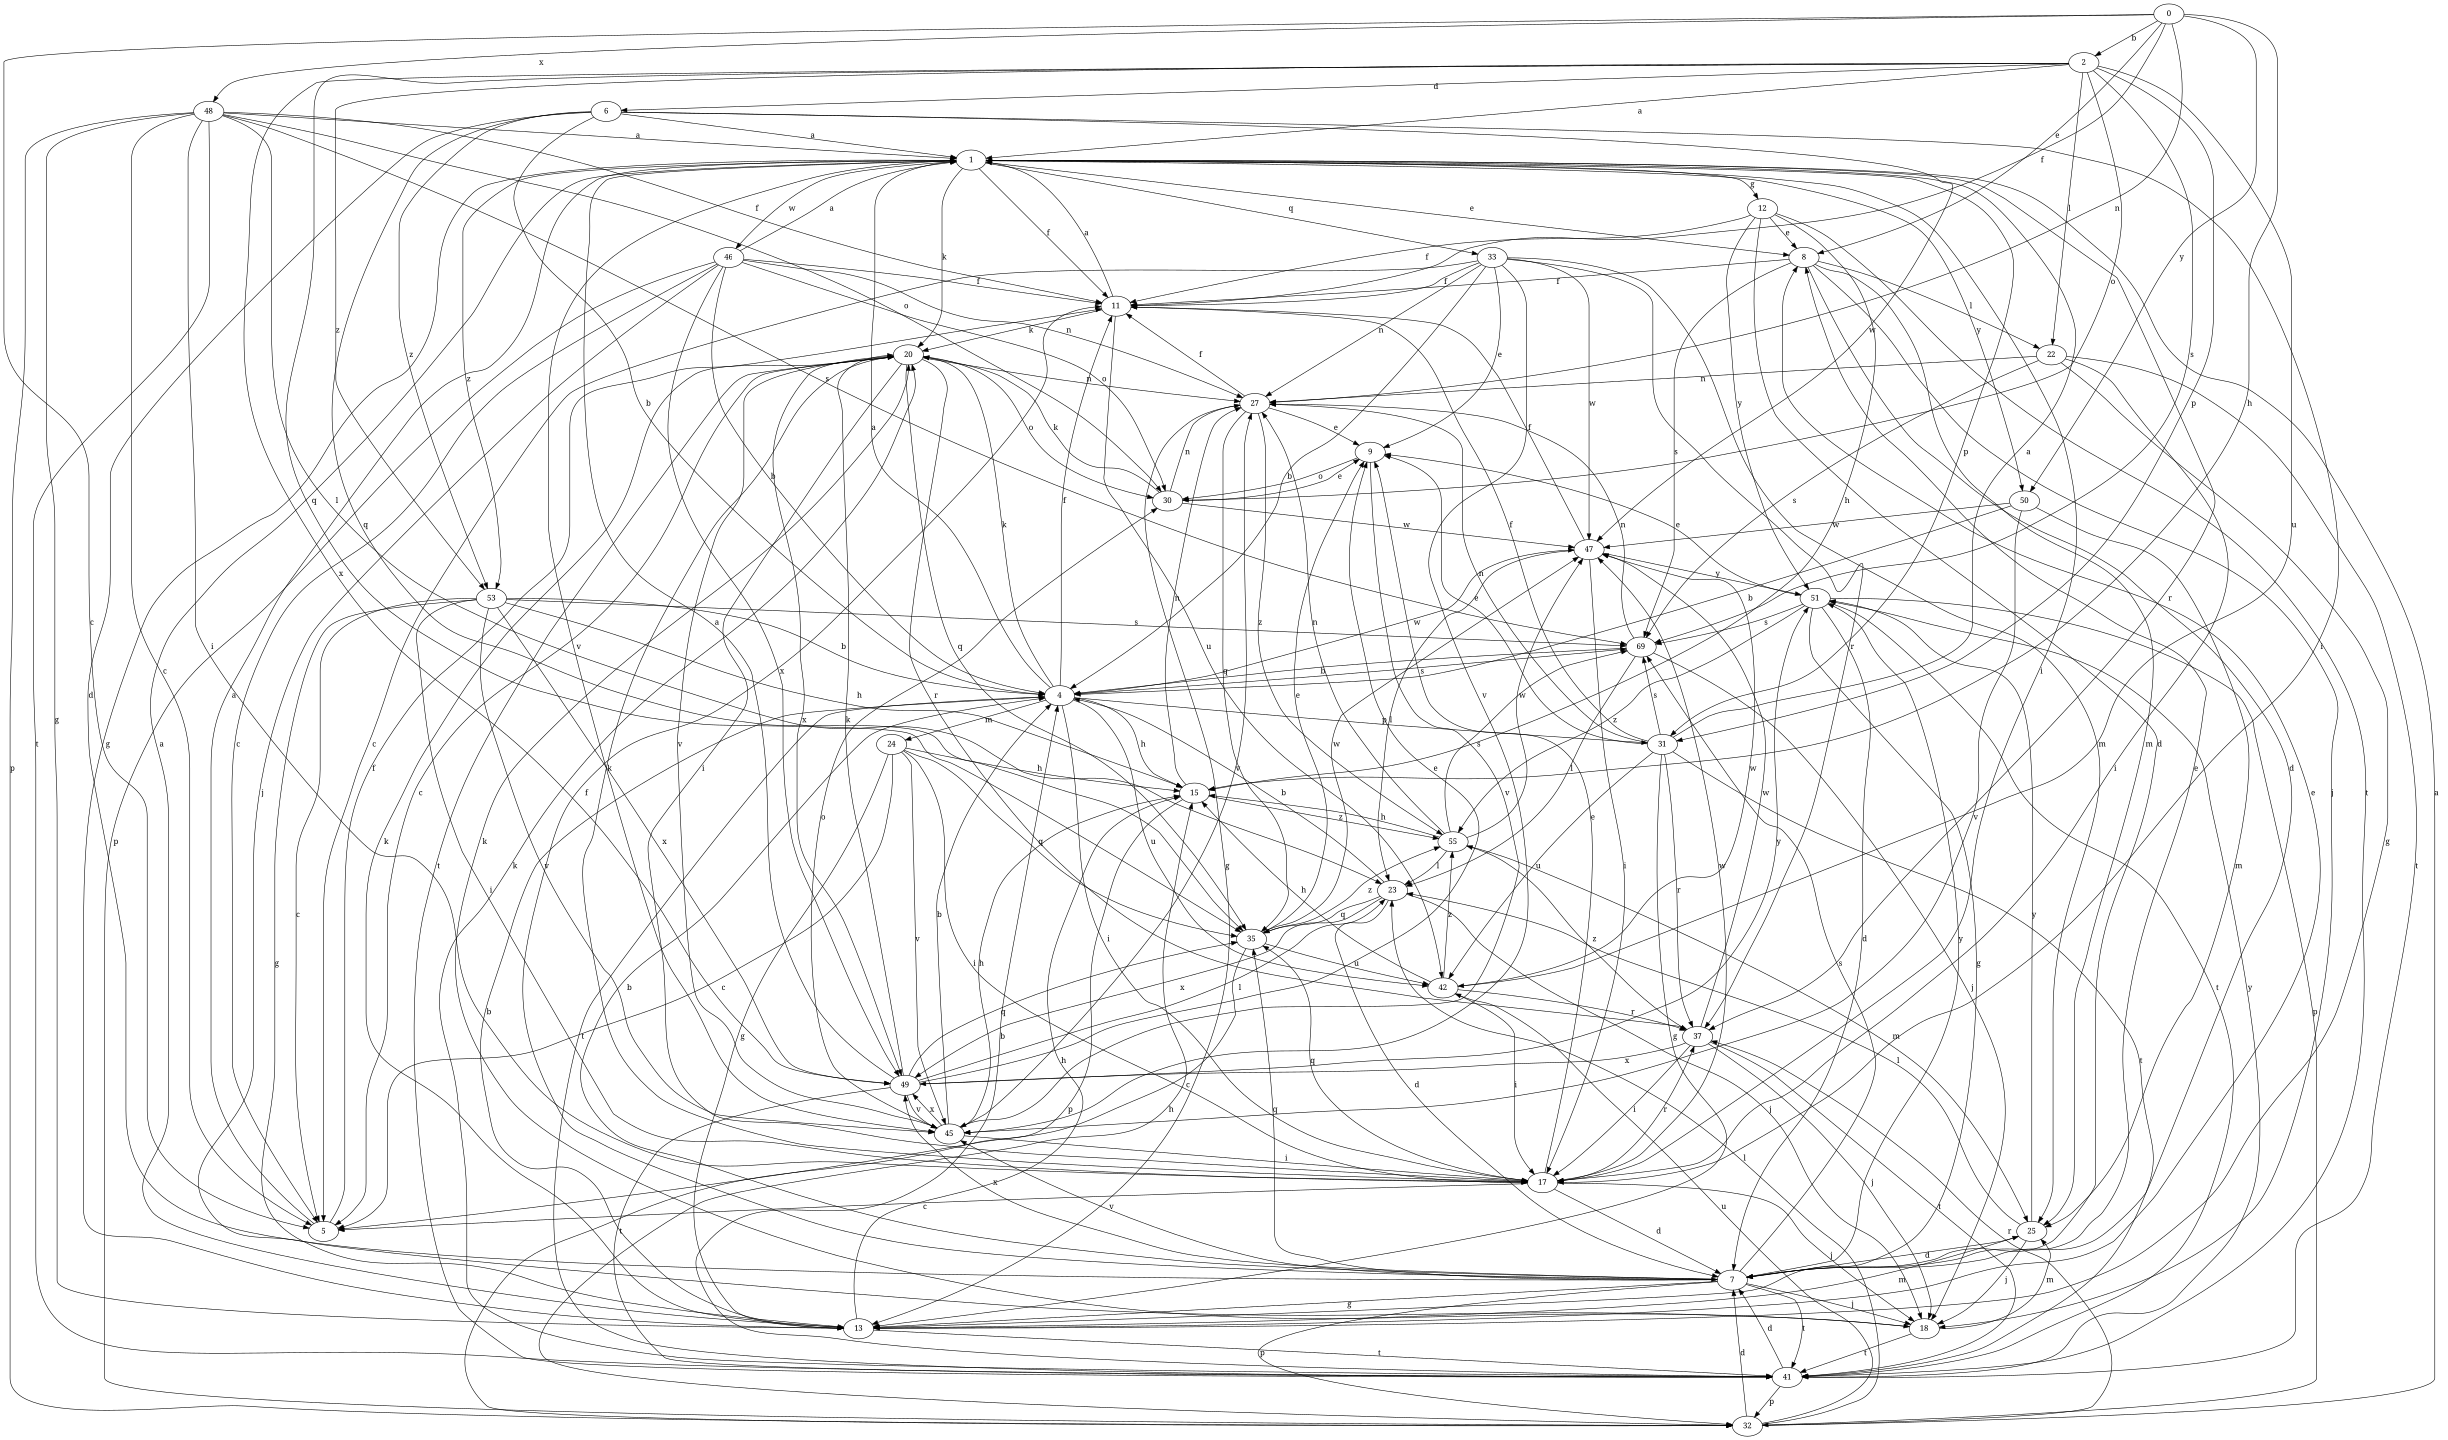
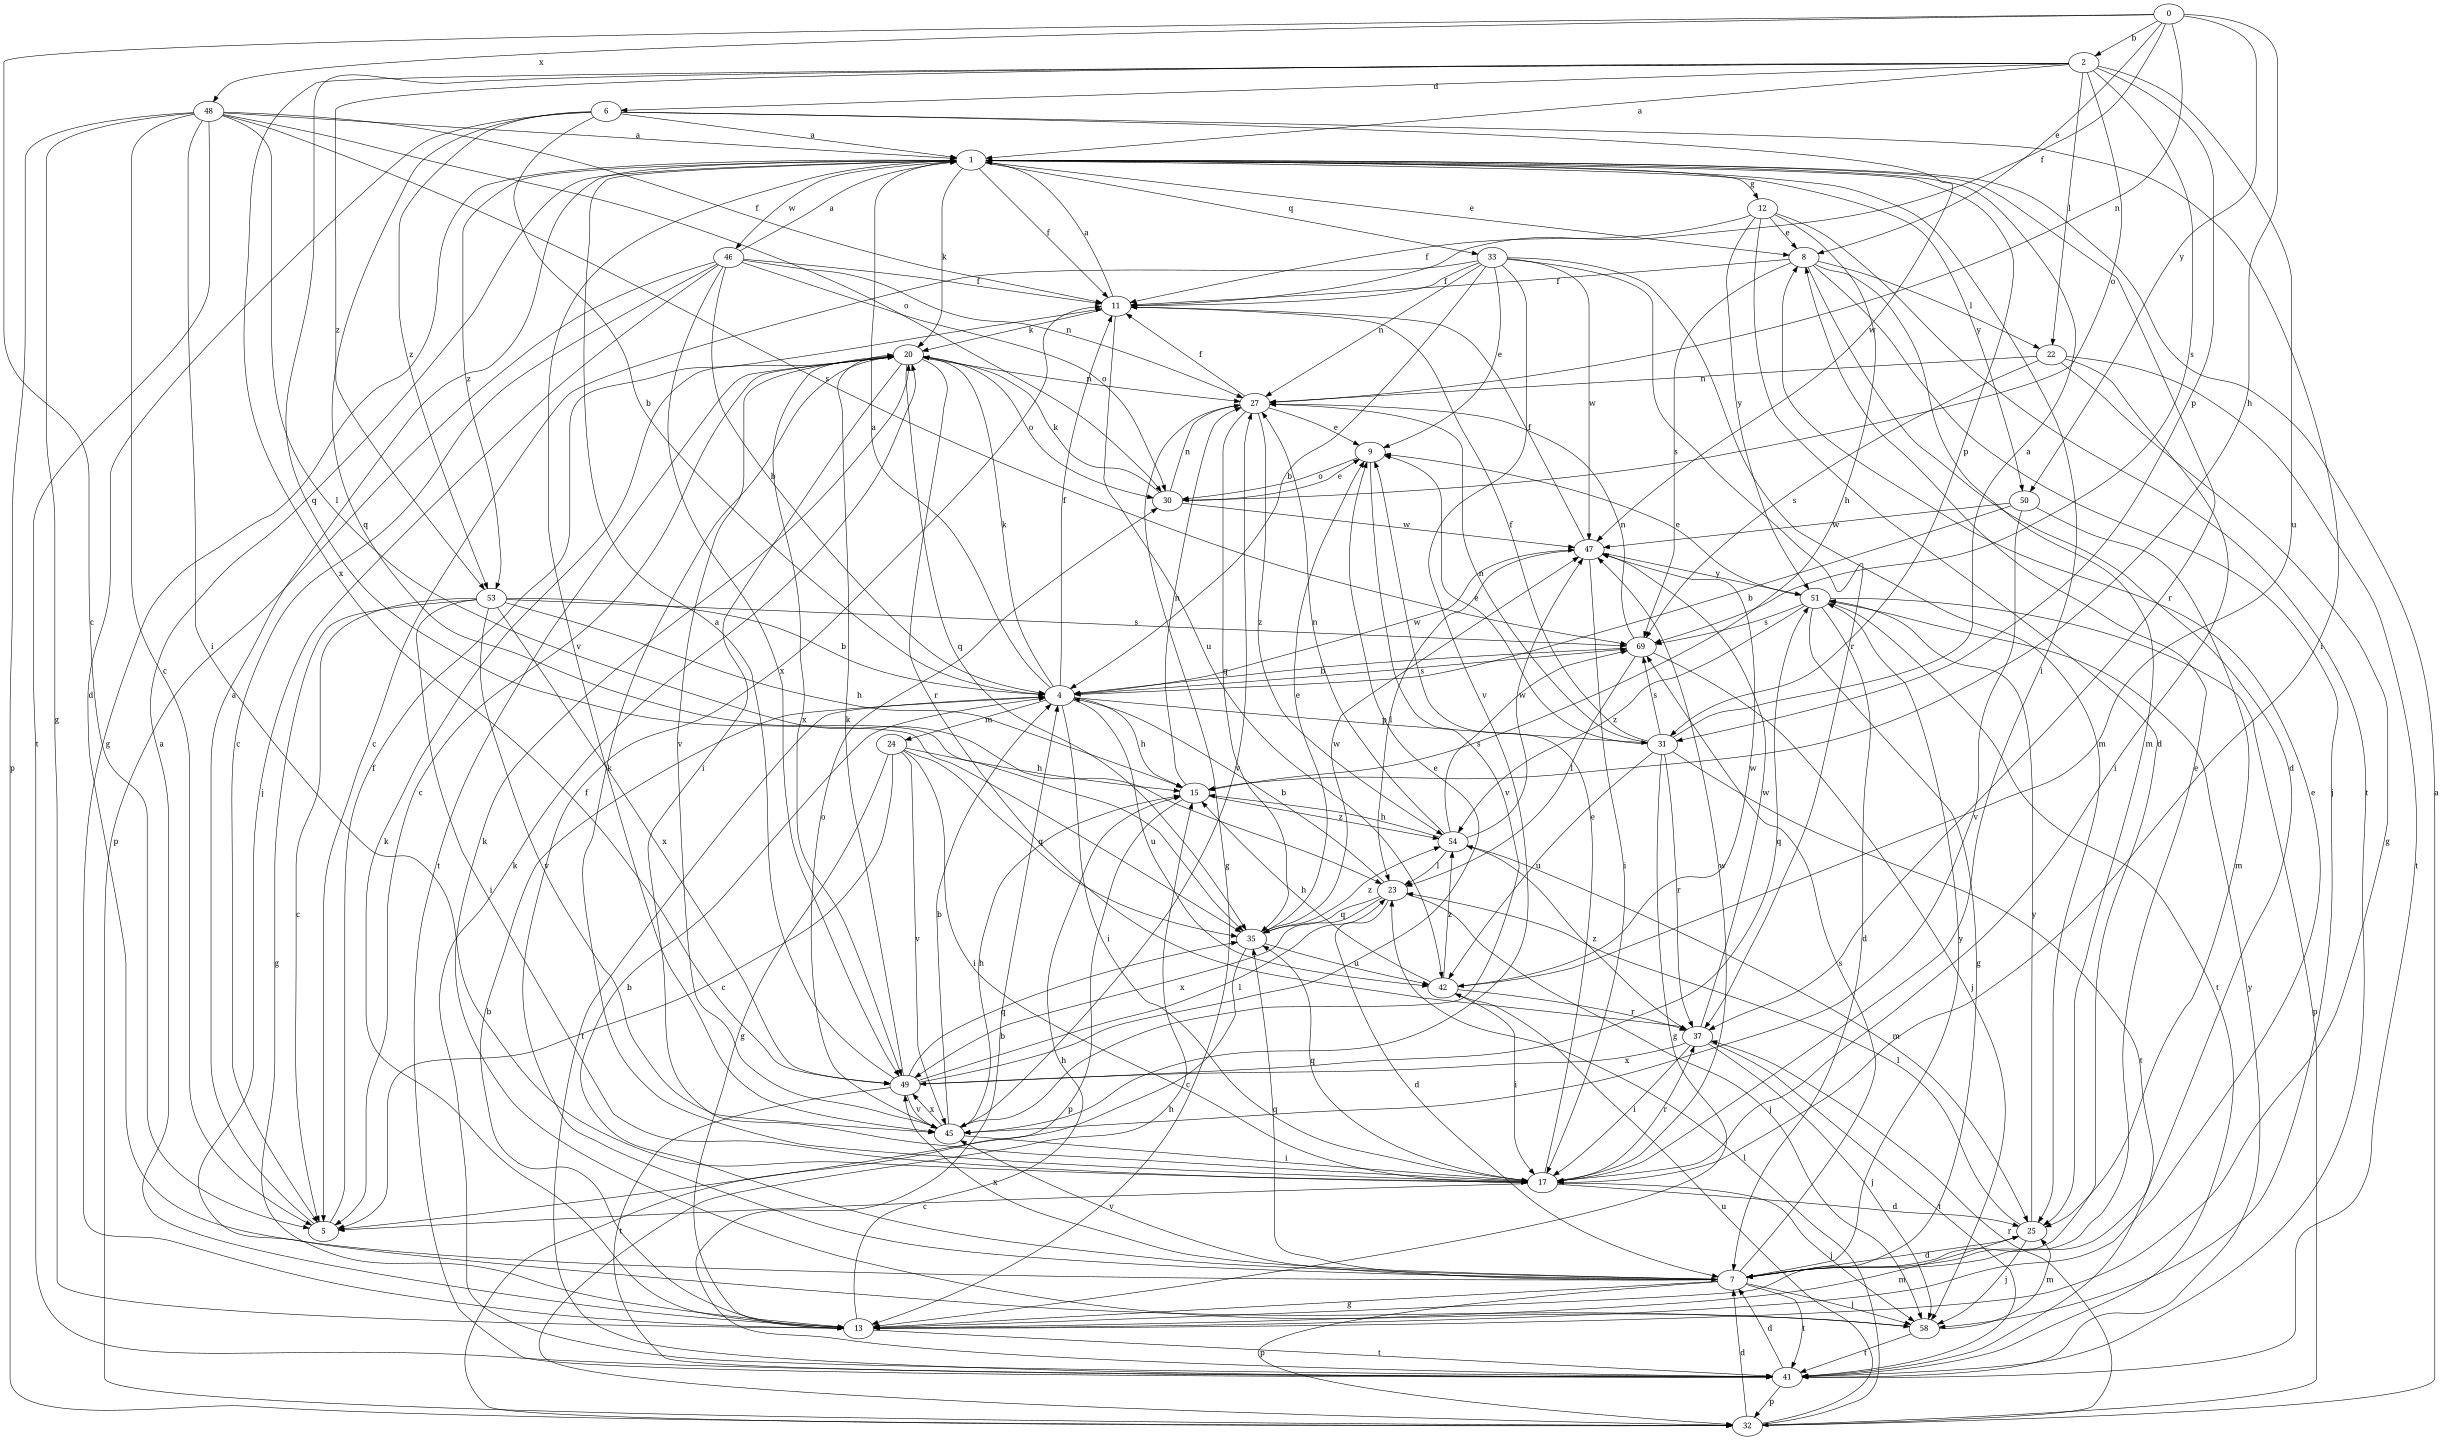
node "55": label "55" -> "54"
edge "49" -> "51": label "y" -> "q"
edge "17" -> "7": now "17" -> "25"
node "18": label "18" -> "58"
